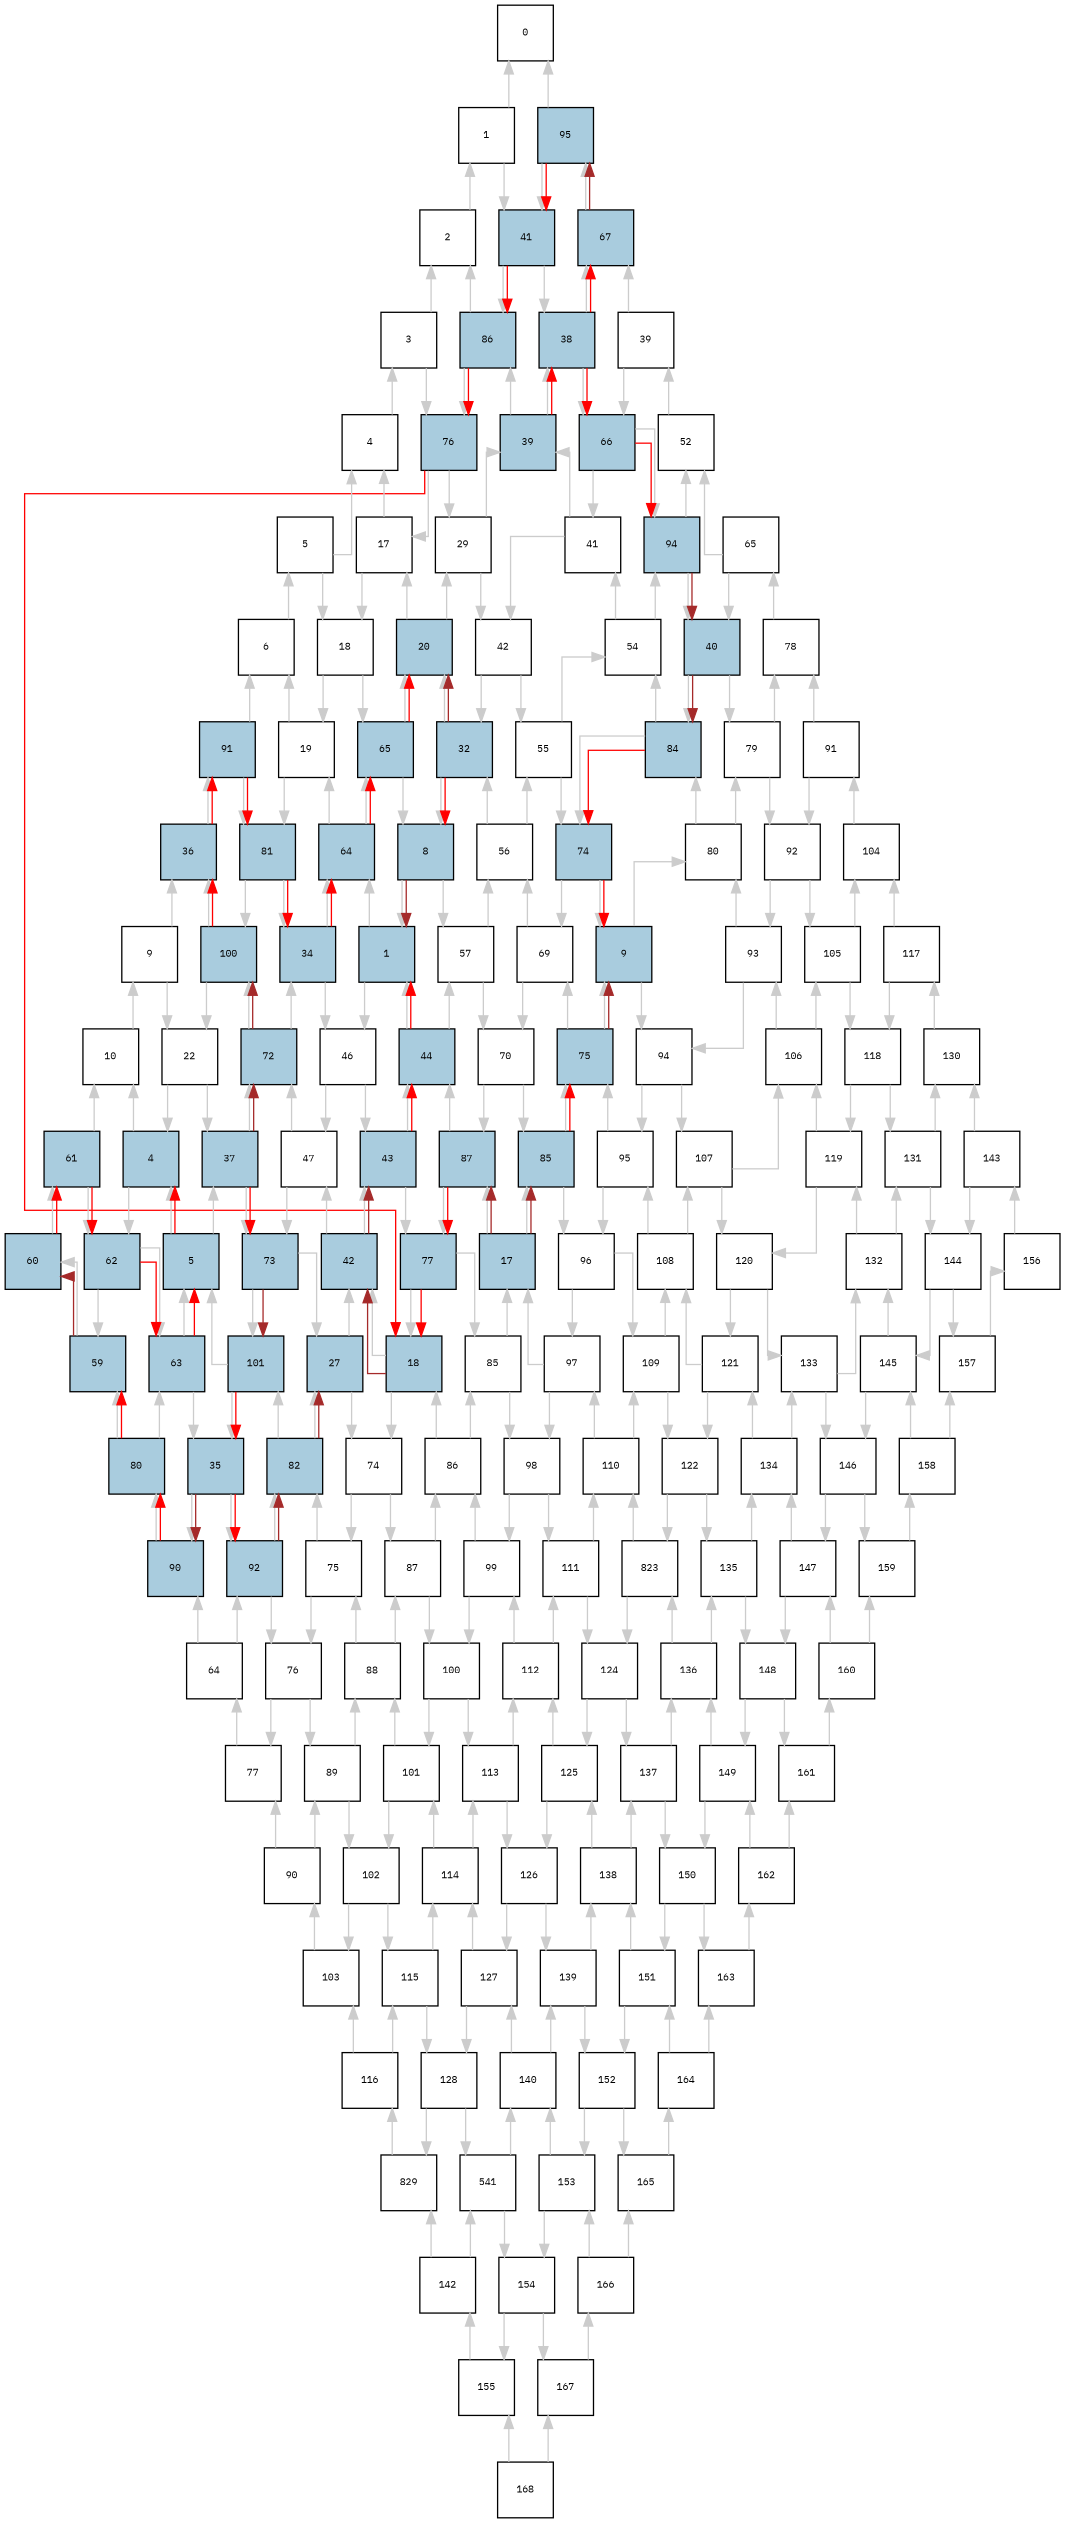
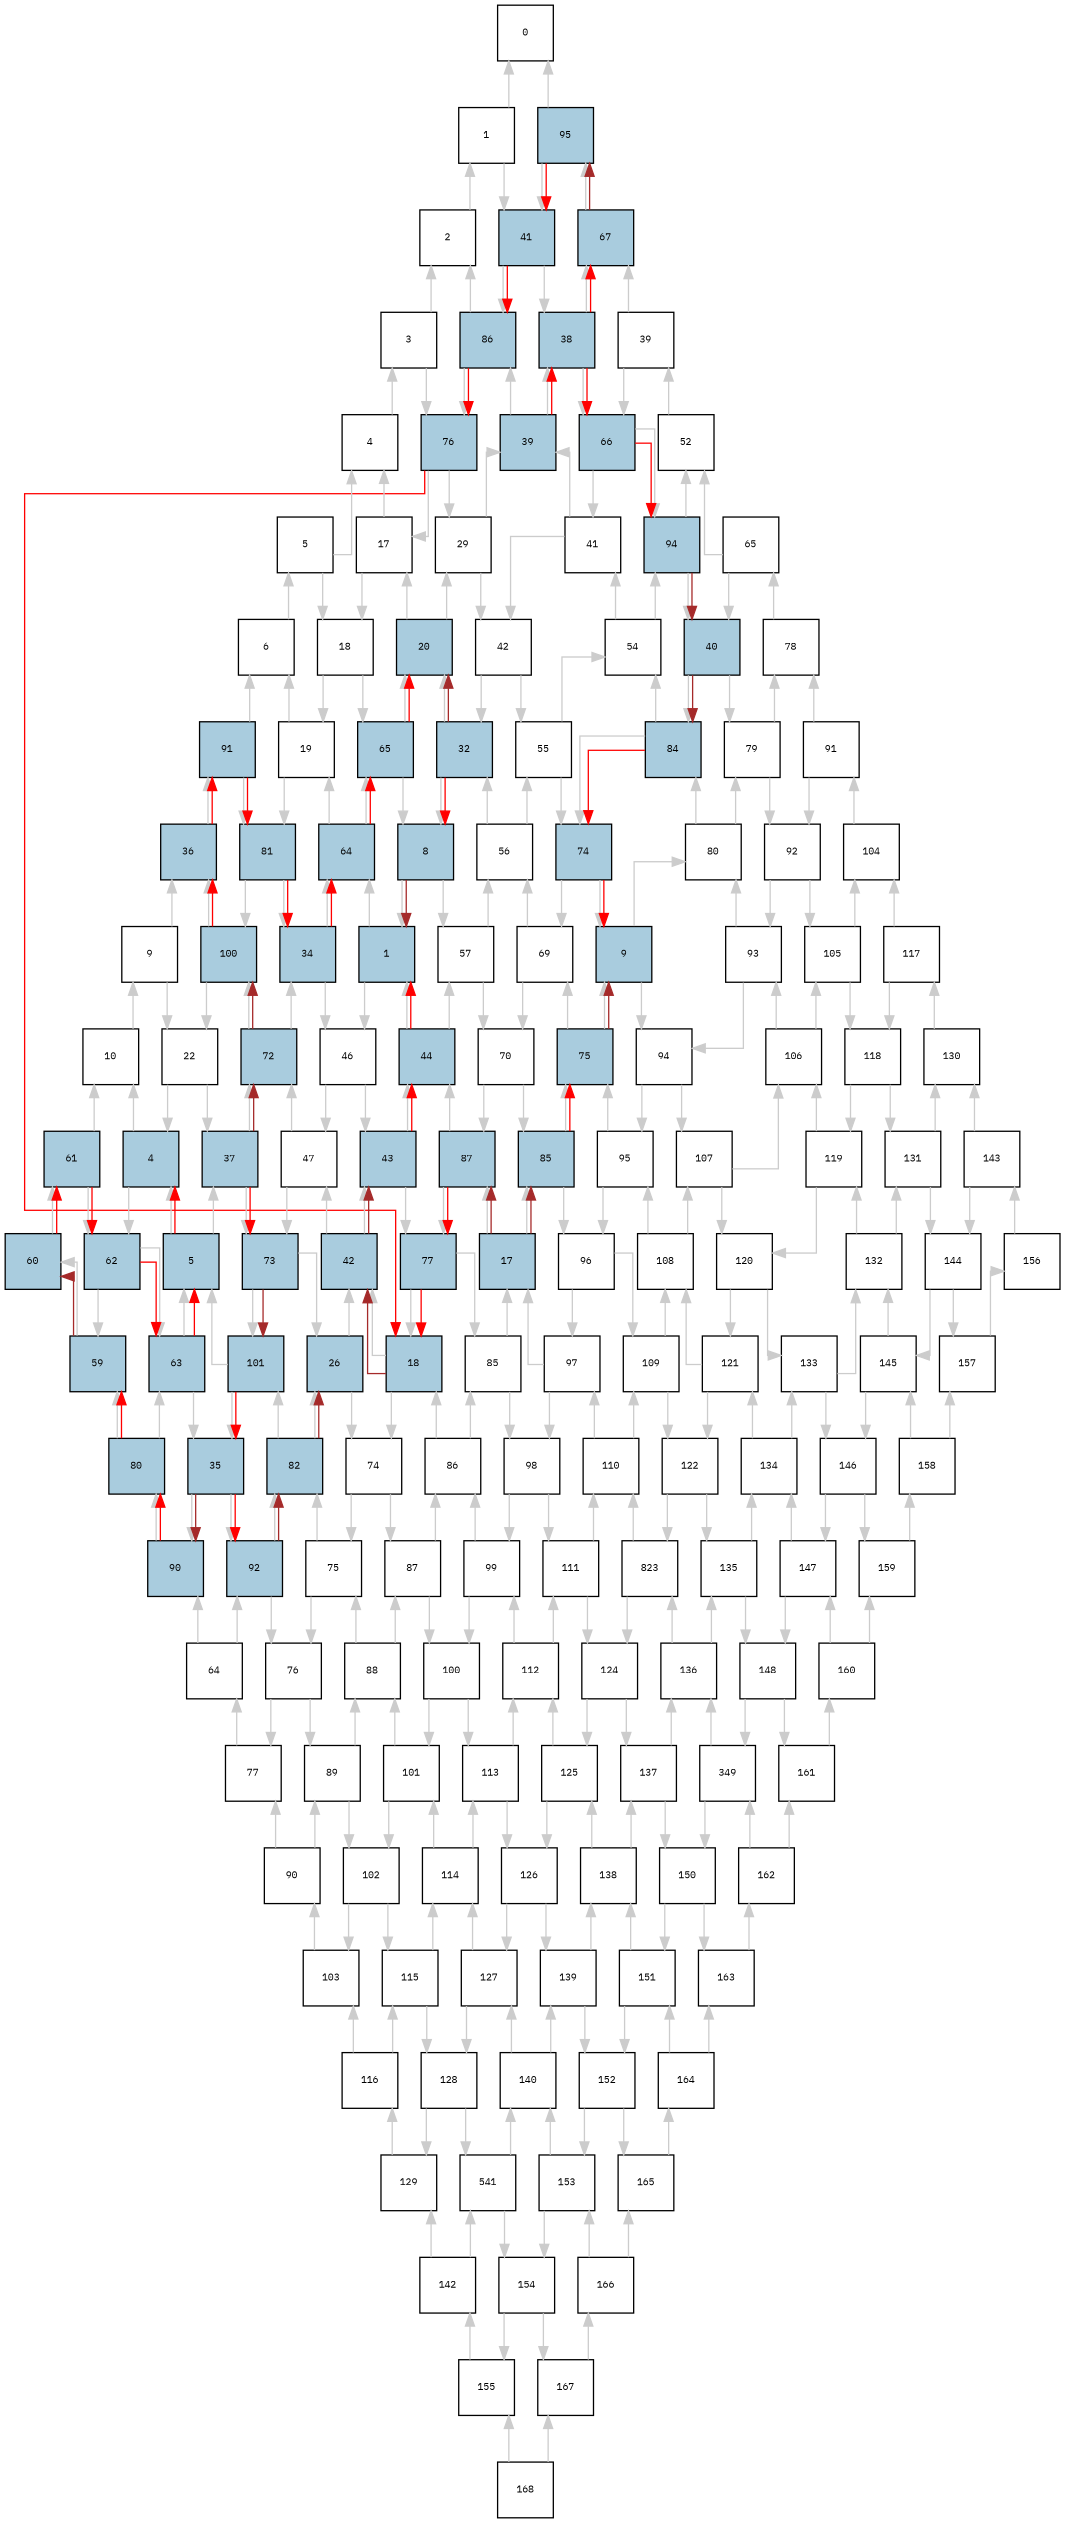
node "27": label "27" -> "26"
node "149": label "149" -> "349"
node "829": label "829" -> "129"
